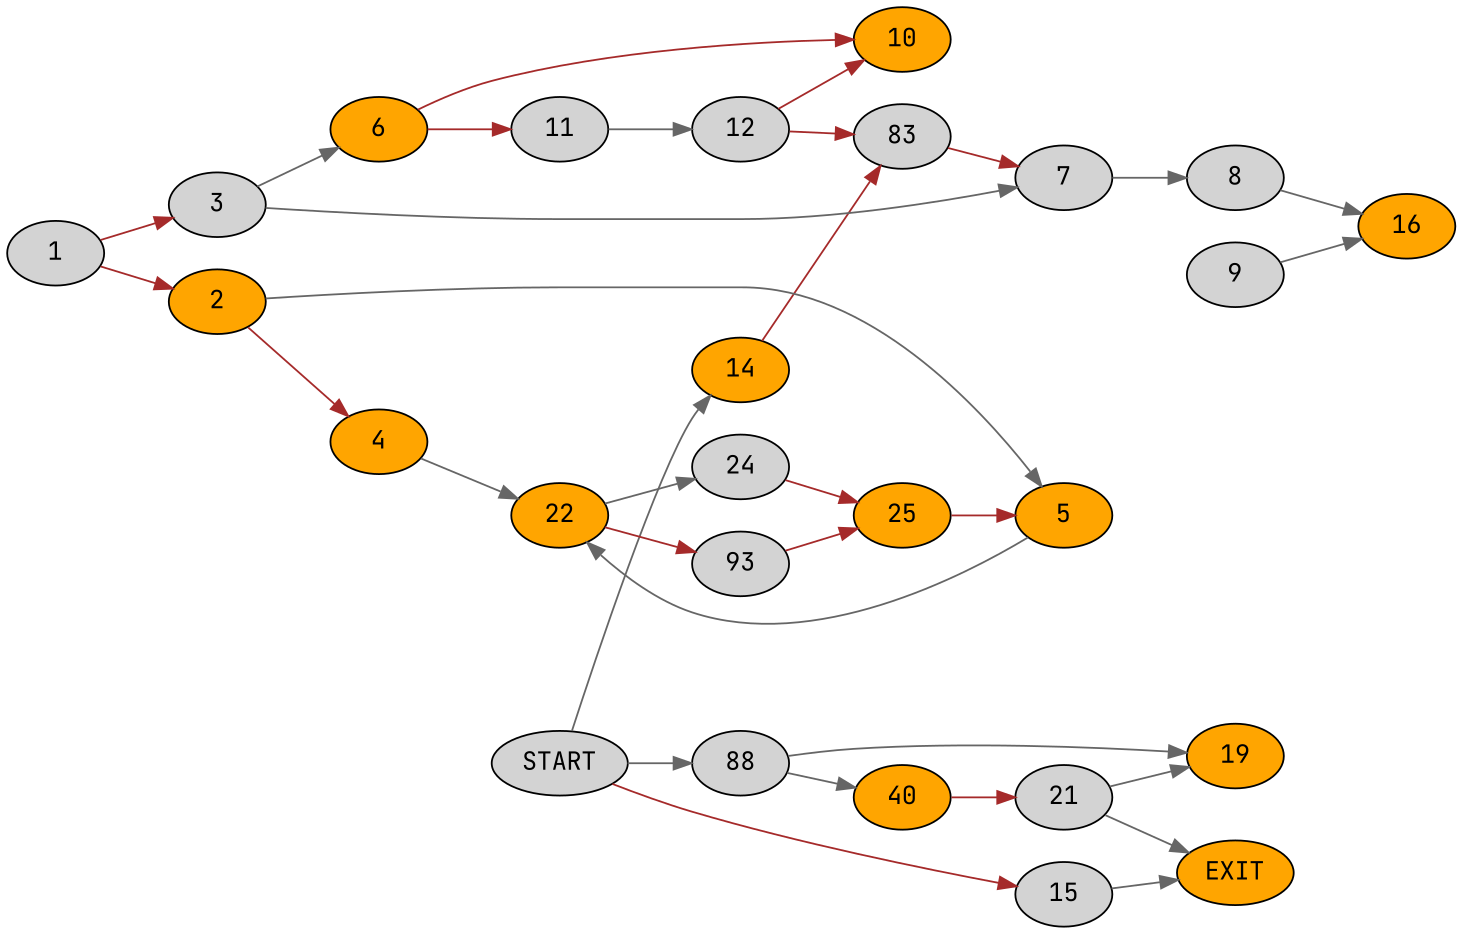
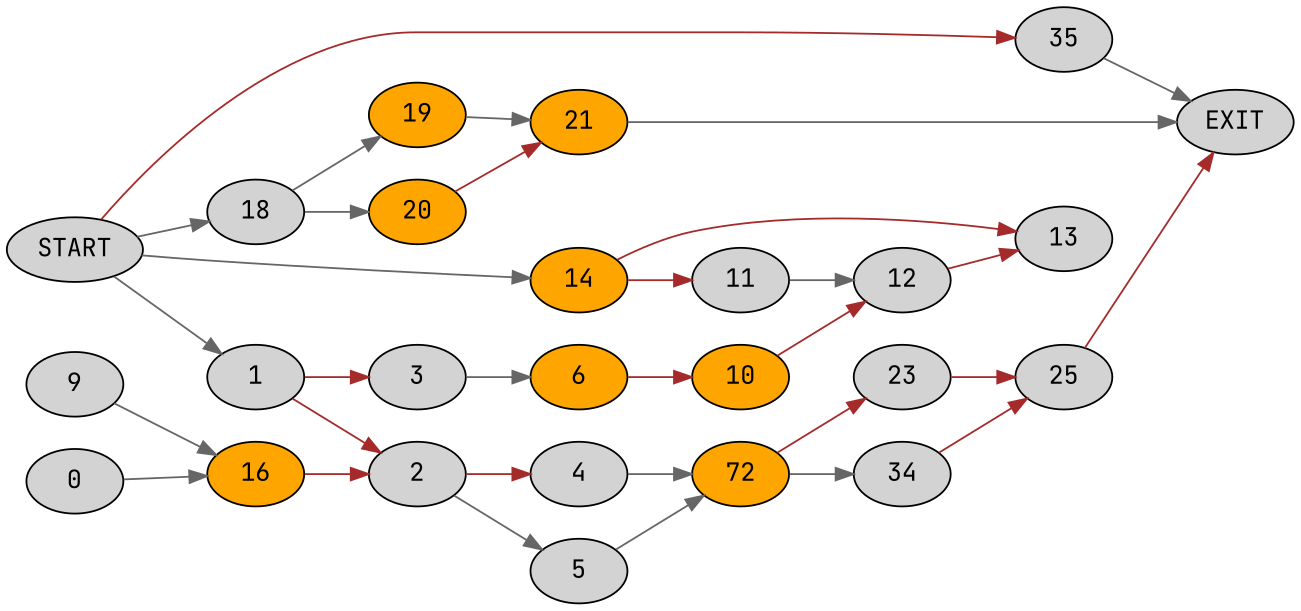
edge "12" -> "10": reversed
edge "6" -> "11": now "14" -> "11"
node "83": label "83" -> "13"
node "7": removed
node "8": label "8" -> "0"
node "2": fillcolor orange -> lightgrey
edge "START" -> "1": added
node "4": fillcolor orange -> lightgrey
node "24": label "24" -> "34"
edge "16" -> "2": added
node "22": label "22" -> "72"
node "25": fillcolor orange -> lightgrey
edge "25" -> "5": now "25" -> "EXIT"
node "5": fillcolor orange -> lightgrey
node "93": label "93" -> "23"
node "88": label "88" -> "18"
edge "21" -> "19": reversed
node "40": label "40" -> "20"
node "21": fillcolor lightgrey -> orange
node "EXIT": fillcolor orange -> lightgrey
node "15": label "15" -> "35"
